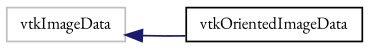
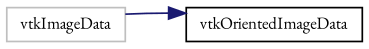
edge "vtkOrientedImageData" -> "vtkImageData": reversed
